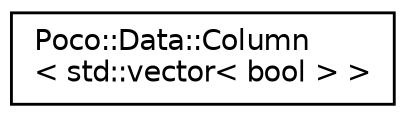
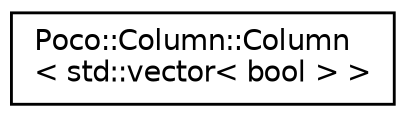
node "Poco::Data::Column < std::vector< bool > >": label "Poco::Data::Column < std::vector< bool > >" -> "Poco::Column::Column < std::vector< bool > >"
